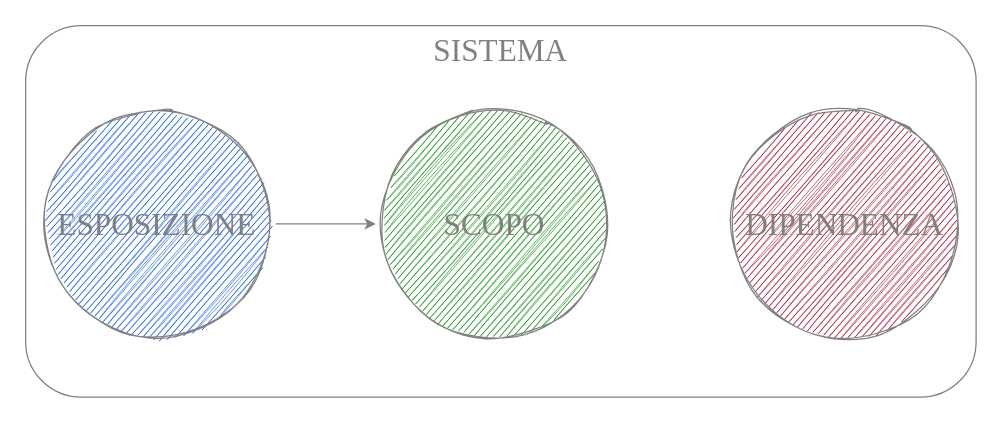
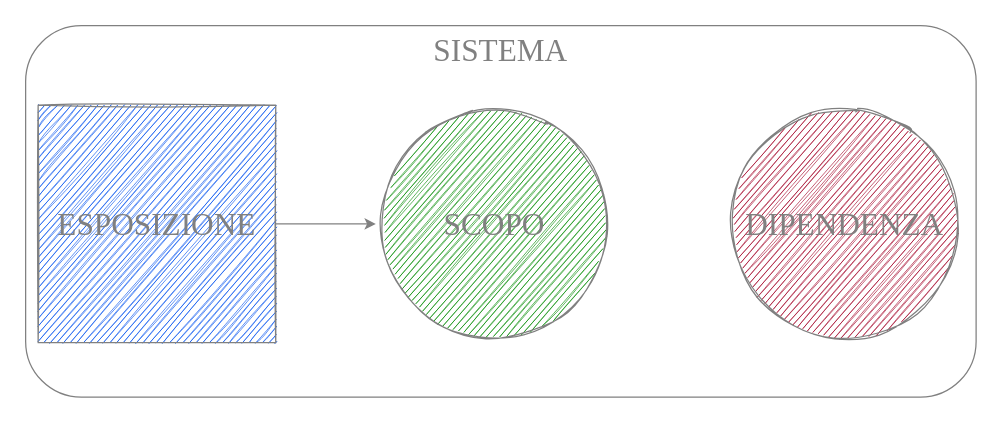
node "ESPOSIZIONE": shape ellipse -> rectangle
